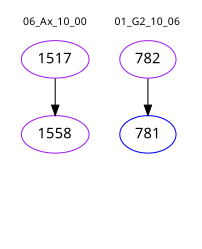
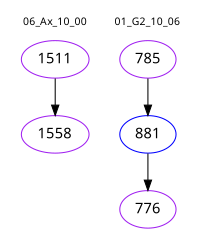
node "1517": label "1517" -> "1511"
node "782": label "782" -> "785"
node "781": label "781" -> "881"
node "776": added
